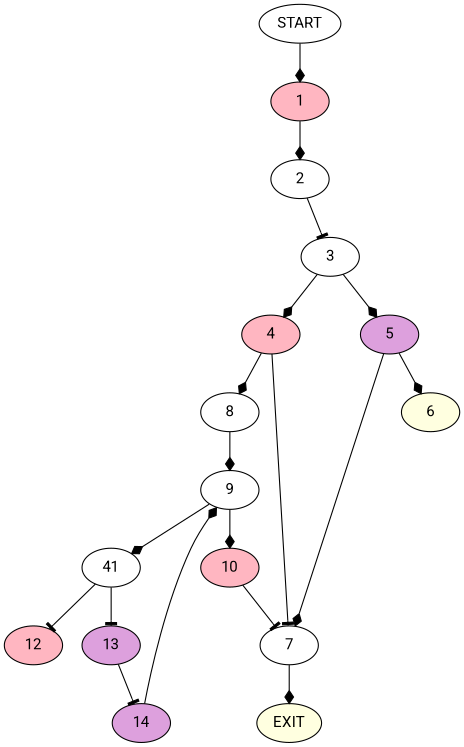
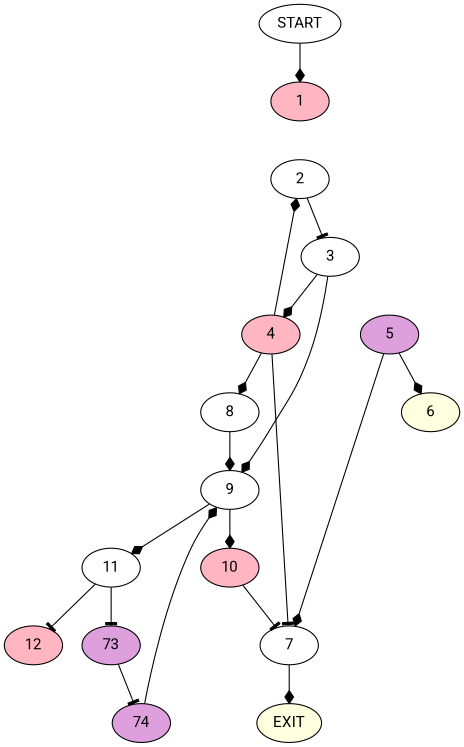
edge "1" -> "2": now "4" -> "2"
edge "3" -> "5": now "3" -> "9"
node "41": label "41" -> "11"
node "13": label "13" -> "73"
node "14": label "14" -> "74"
